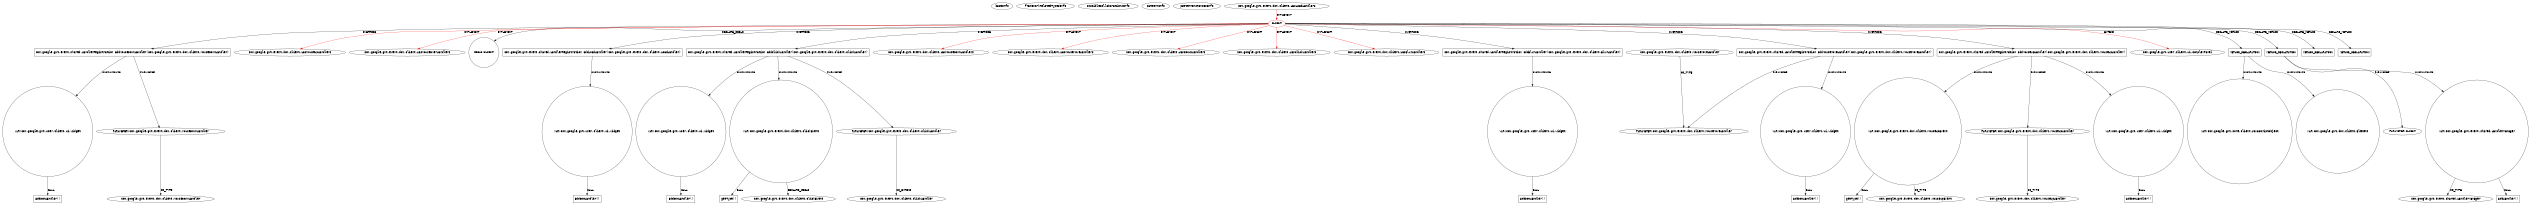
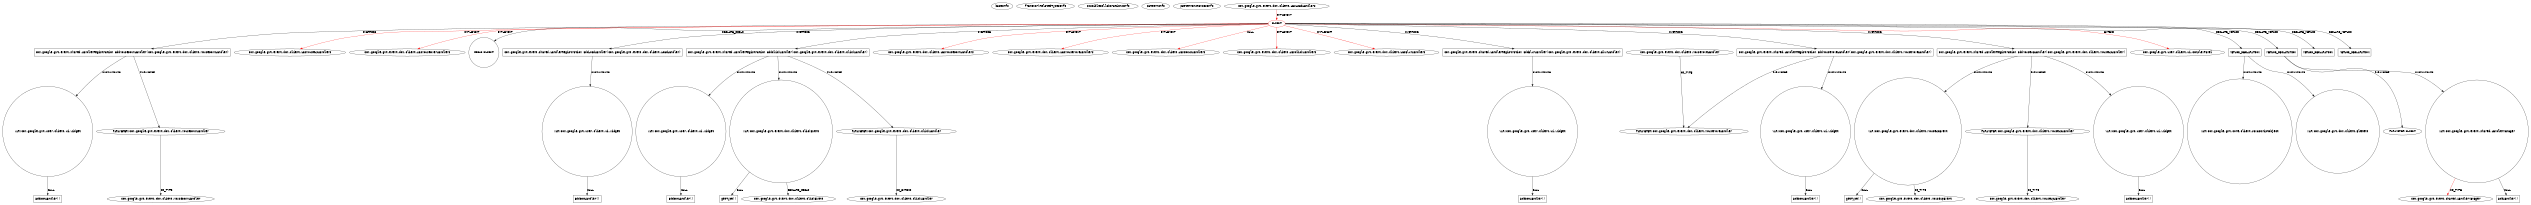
edge "CLIENT" -> "com.google.gwt.event.dom.client.HasFocusHandlers": label "IMPLEMENT" -> "CALL"
edge "VAR:com.google.gwt.event.shared.HandlerManager" -> "com.google.gwt.event.shared.HandlerManager": color black -> red
